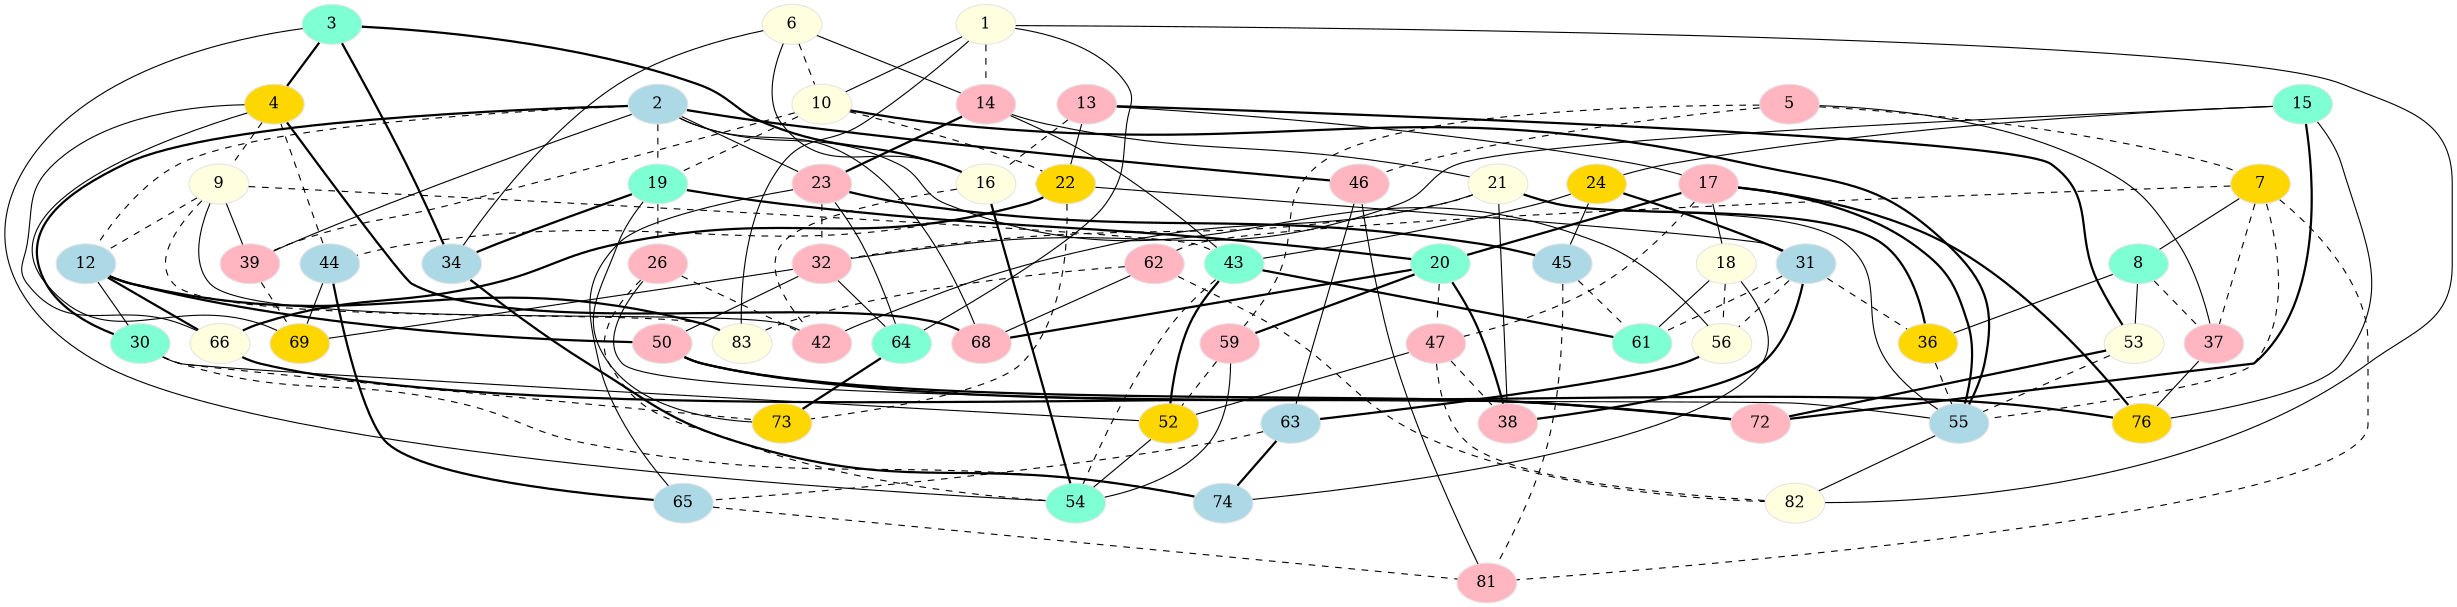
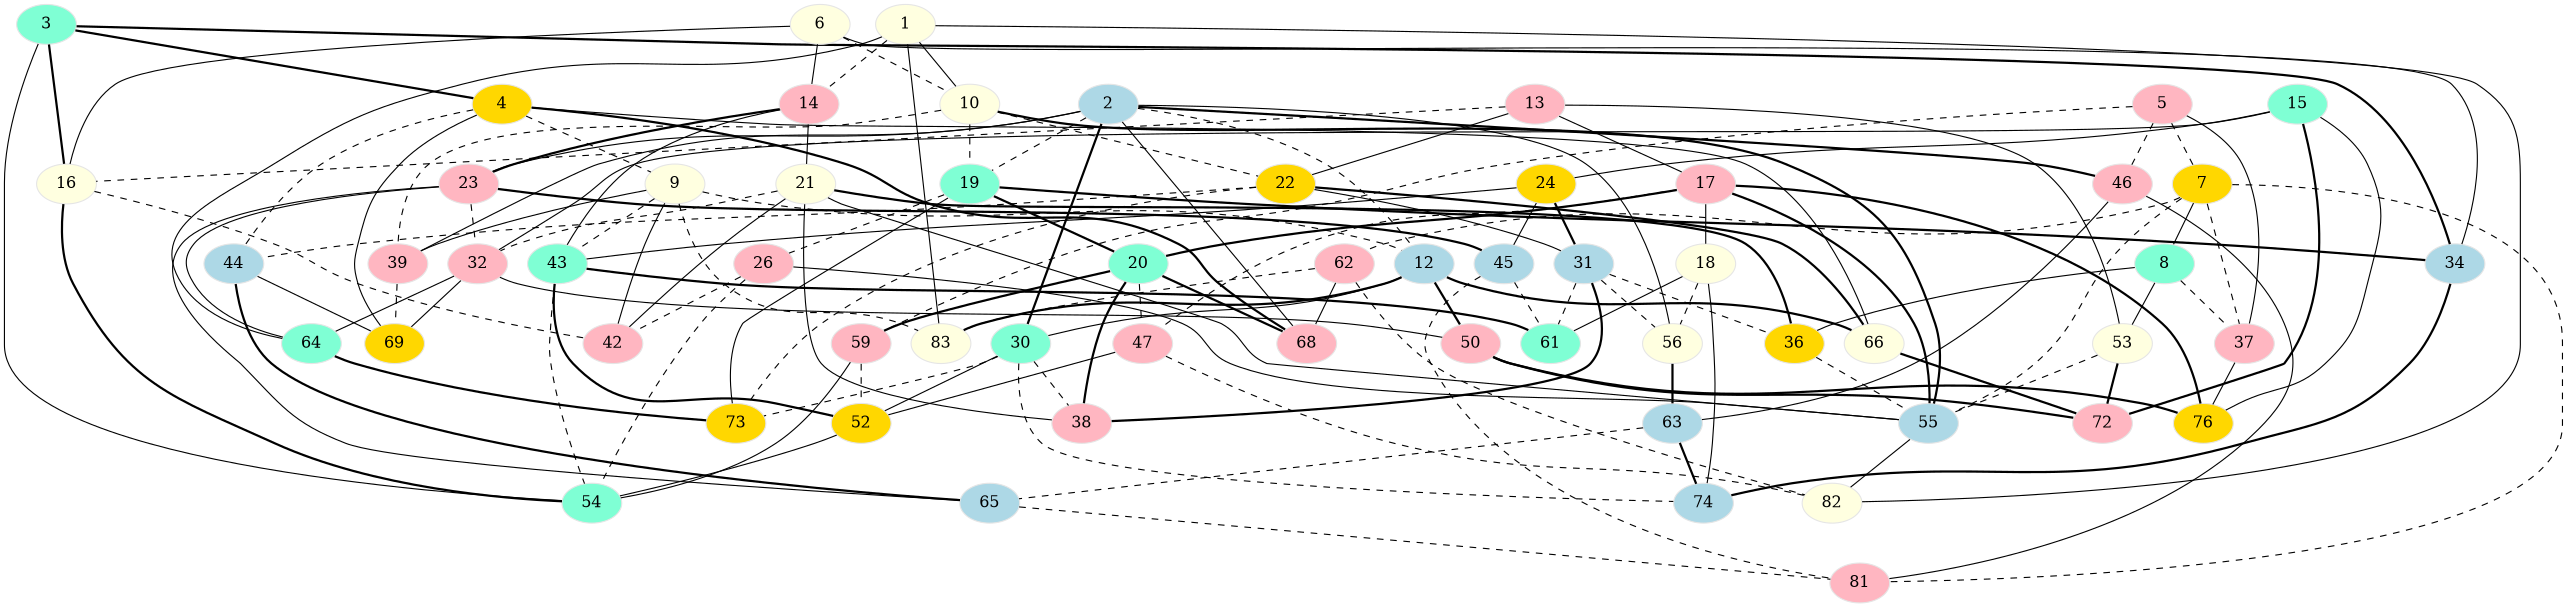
edge "13" -- "53": style bold -> solid
edge "47" -- "38": now "30" -- "38"
